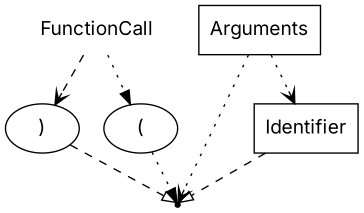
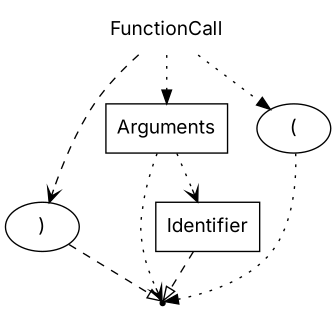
edge "FunctionCall" -> "Arguments": added
